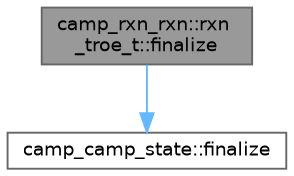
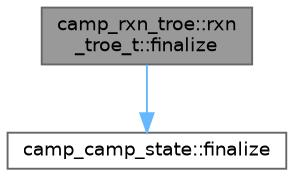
node "camp_rxn_rxn::rxn _troe_t::finalize": label "camp_rxn_rxn::rxn _troe_t::finalize" -> "camp_rxn_troe::rxn _troe_t::finalize"
